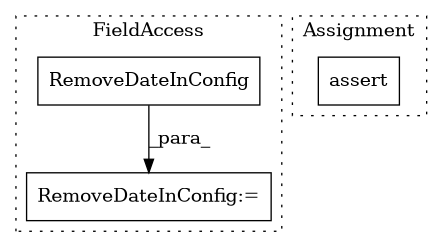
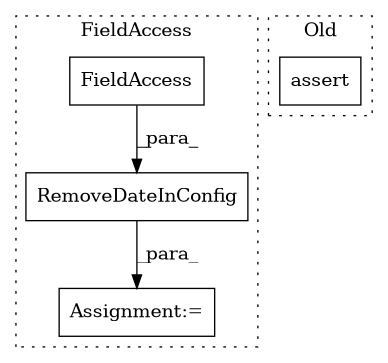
cluster "Assignment": label "Assignment" -> "Old"
node "FieldAccess": added
node "RemoveDateInConfig:=": label "RemoveDateInConfig:=" -> "Assignment:="
